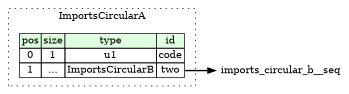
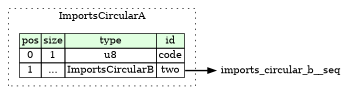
node "pos": text "u1" -> "u8"
